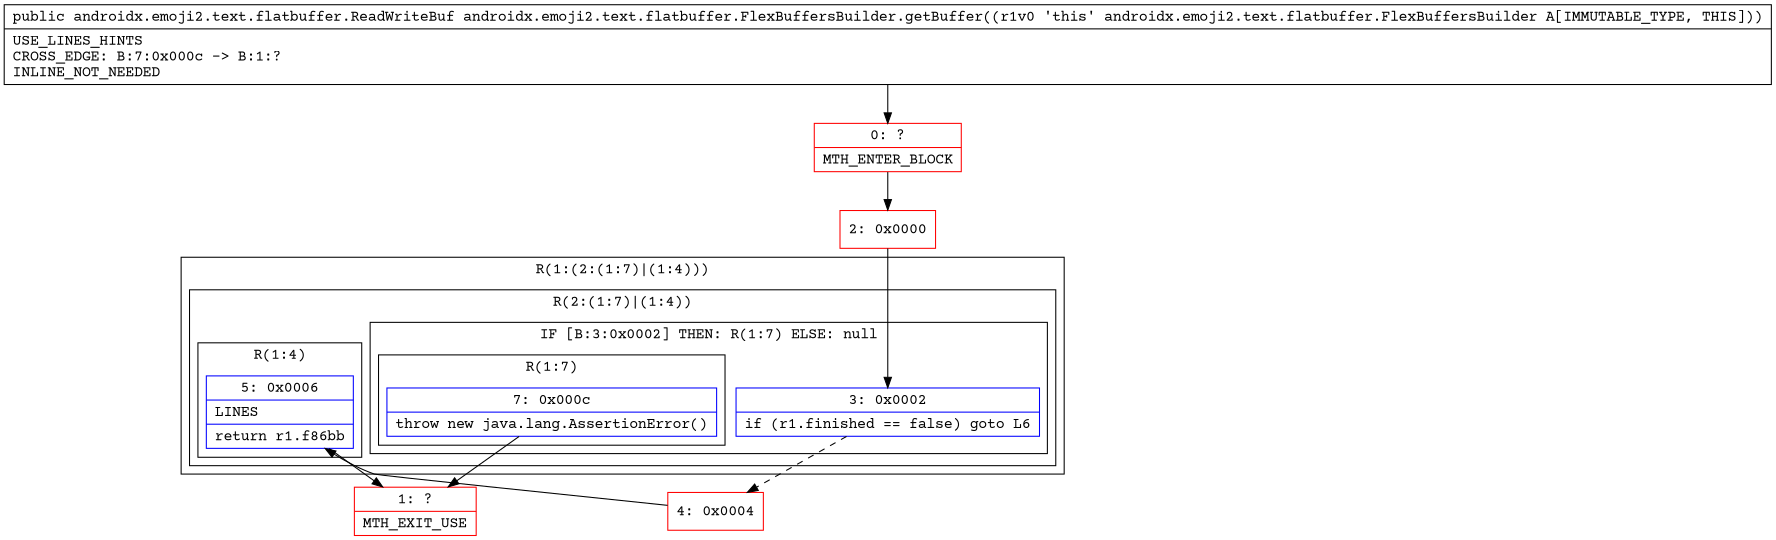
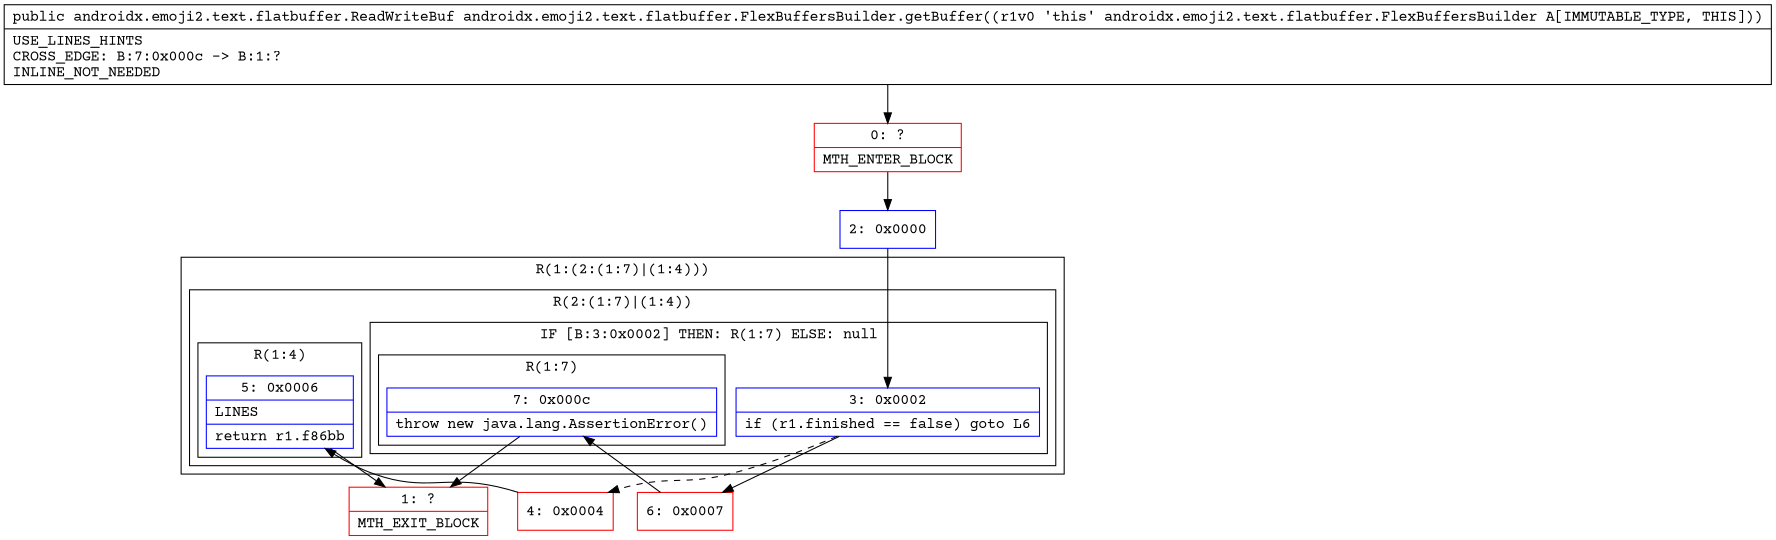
node "2: 0x0000": color red -> blue
node "6: 0x0007": added
node "1: ?": text "MTH_EXIT_USE" -> "MTH_EXIT_BLOCK"
